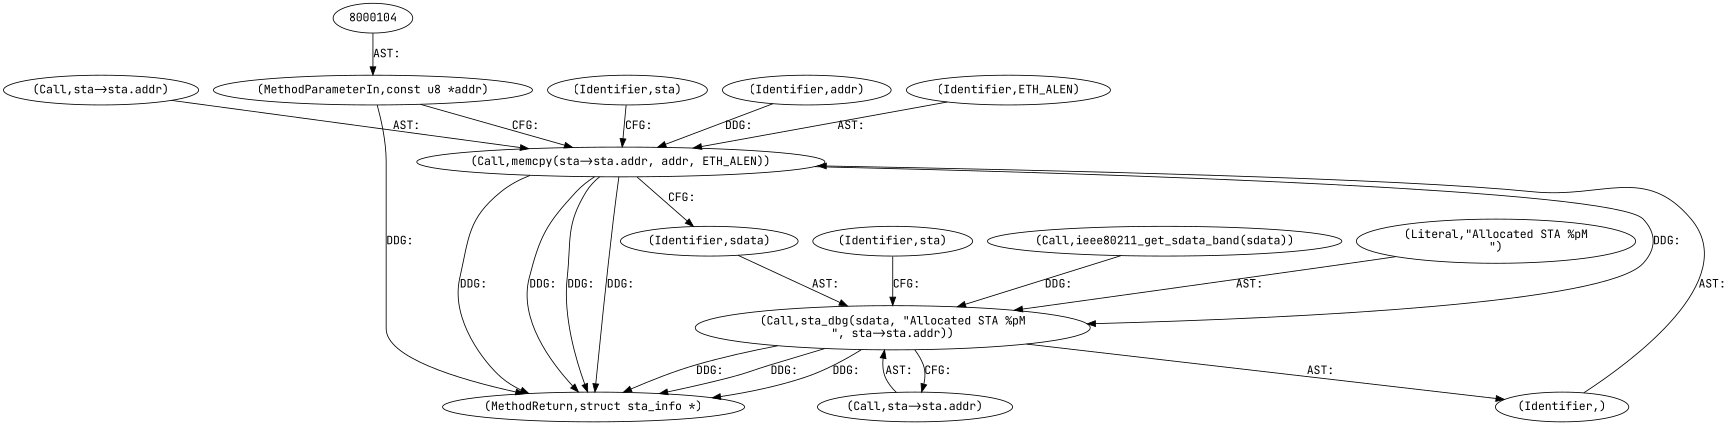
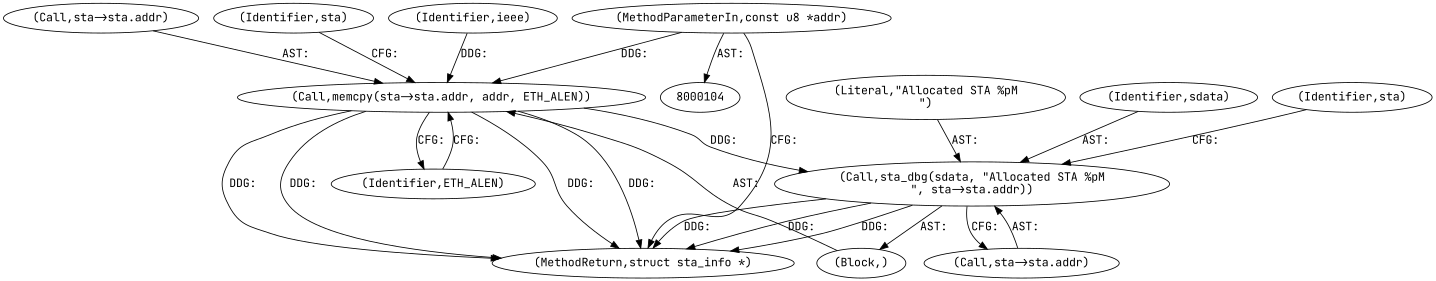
edge "8000104" -> "(MethodParameterIn,const u8 *addr)": reversed
node "(Identifier,addr)": label "(Identifier,addr)" -> "(Identifier,ieee)"
edge "(MethodParameterIn,const u8 *addr)" -> "(Call,memcpy(sta->sta.addr, addr, ETH_ALEN))": label "CFG: " -> "DDG: "
edge "(Identifier,ETH_ALEN)" -> "(Call,memcpy(sta->sta.addr, addr, ETH_ALEN))": label "AST: " -> "CFG: "
edge "(Call,memcpy(sta->sta.addr, addr, ETH_ALEN))" -> "(Identifier,sdata)": now "(Call,memcpy(sta->sta.addr, addr, ETH_ALEN))" -> "(Identifier,ETH_ALEN)"
edge "(MethodParameterIn,const u8 *addr)" -> "(MethodReturn,struct sta_info *)": label "DDG: " -> "CFG: "
node "(Call,ieee80211_get_sdata_band(sdata))": removed
node "(Identifier,)": label "(Identifier,)" -> "(Block,)"
